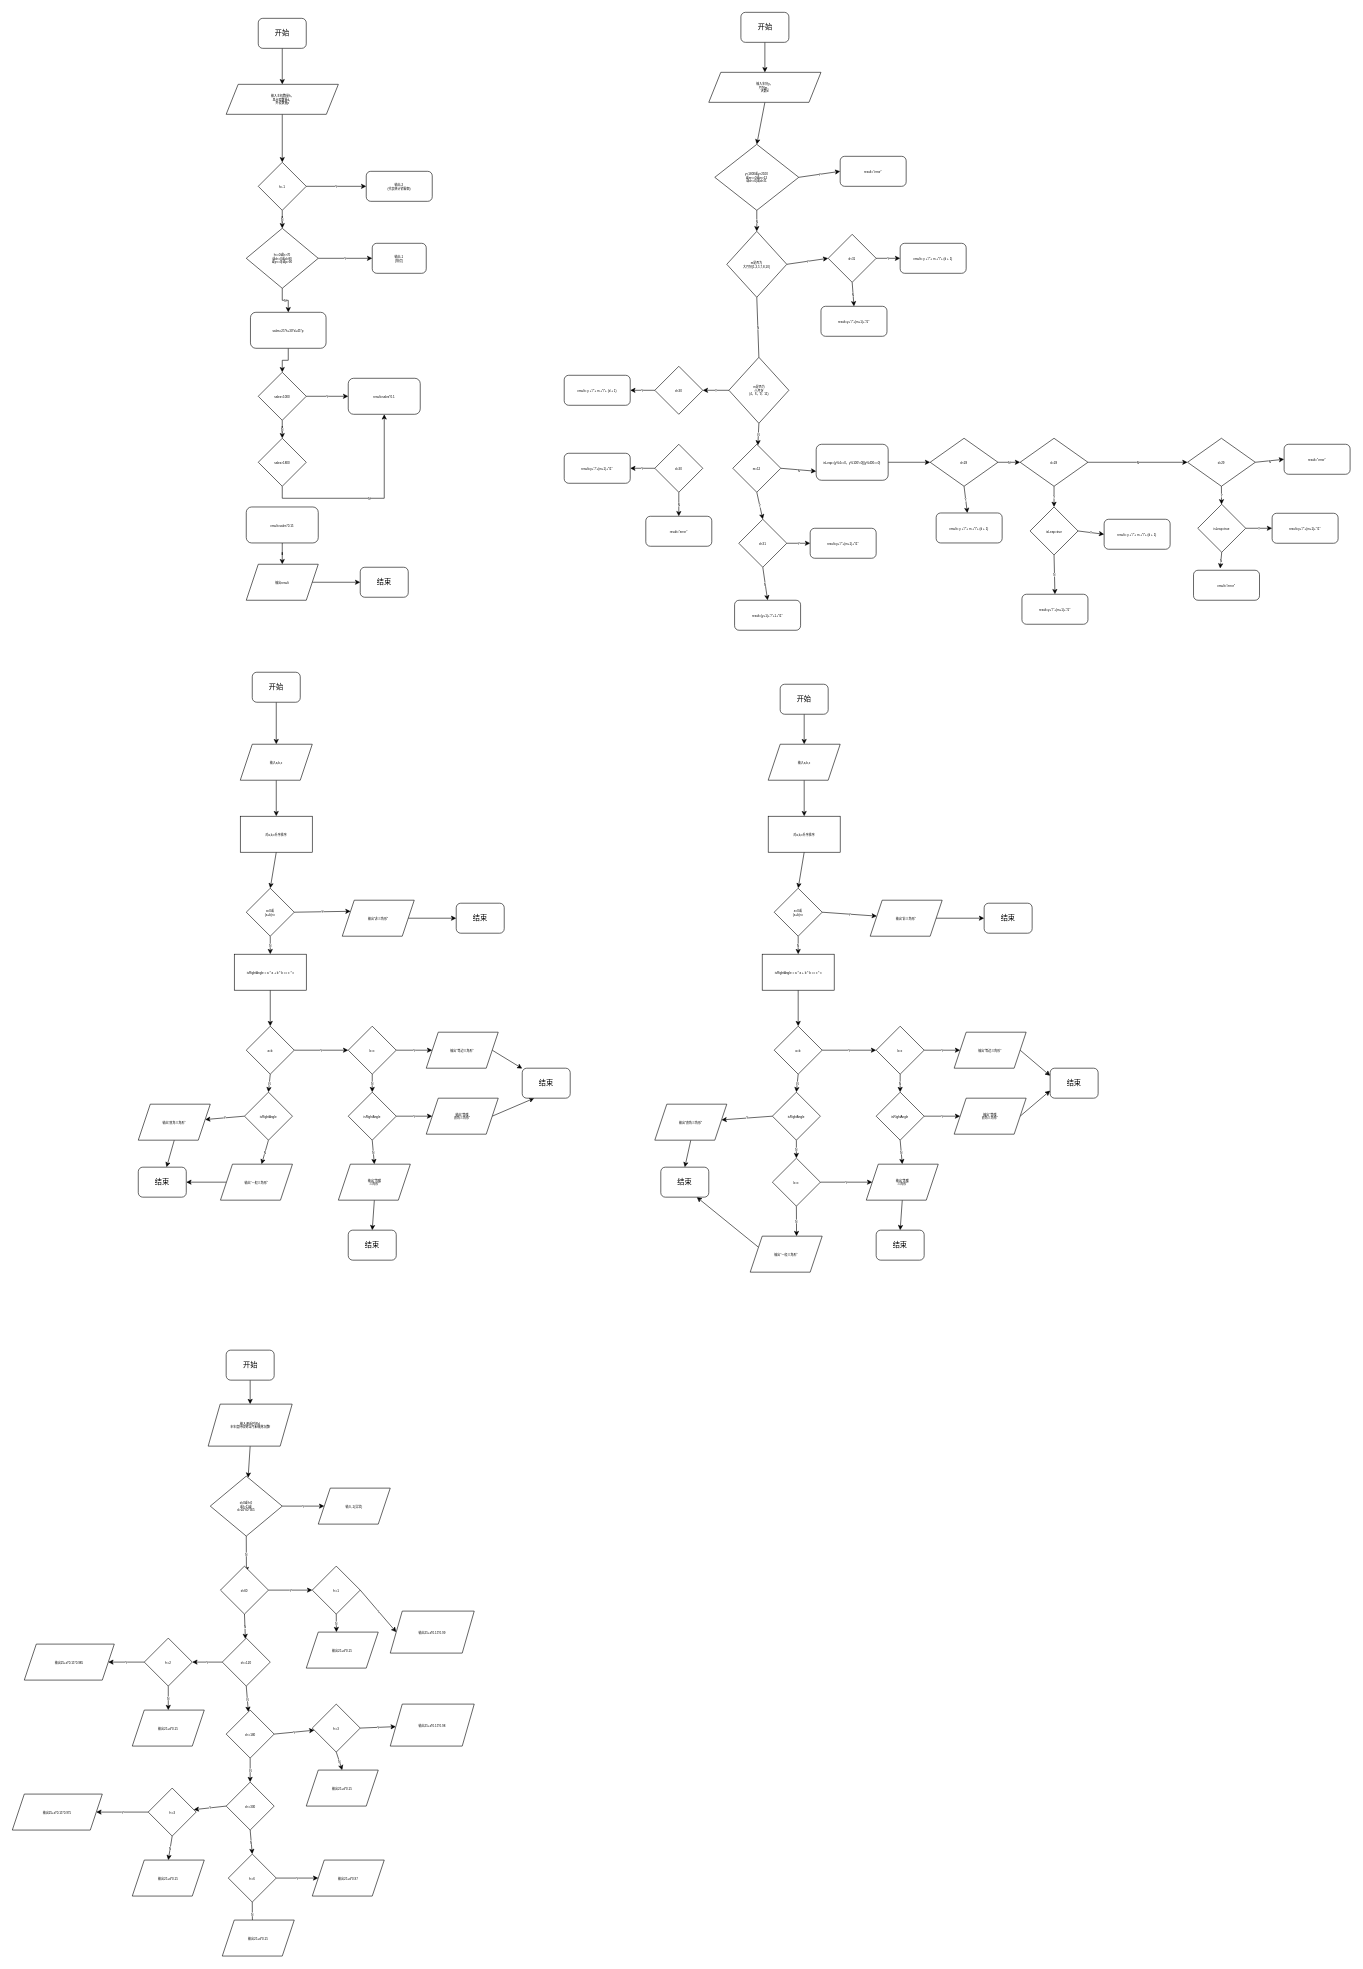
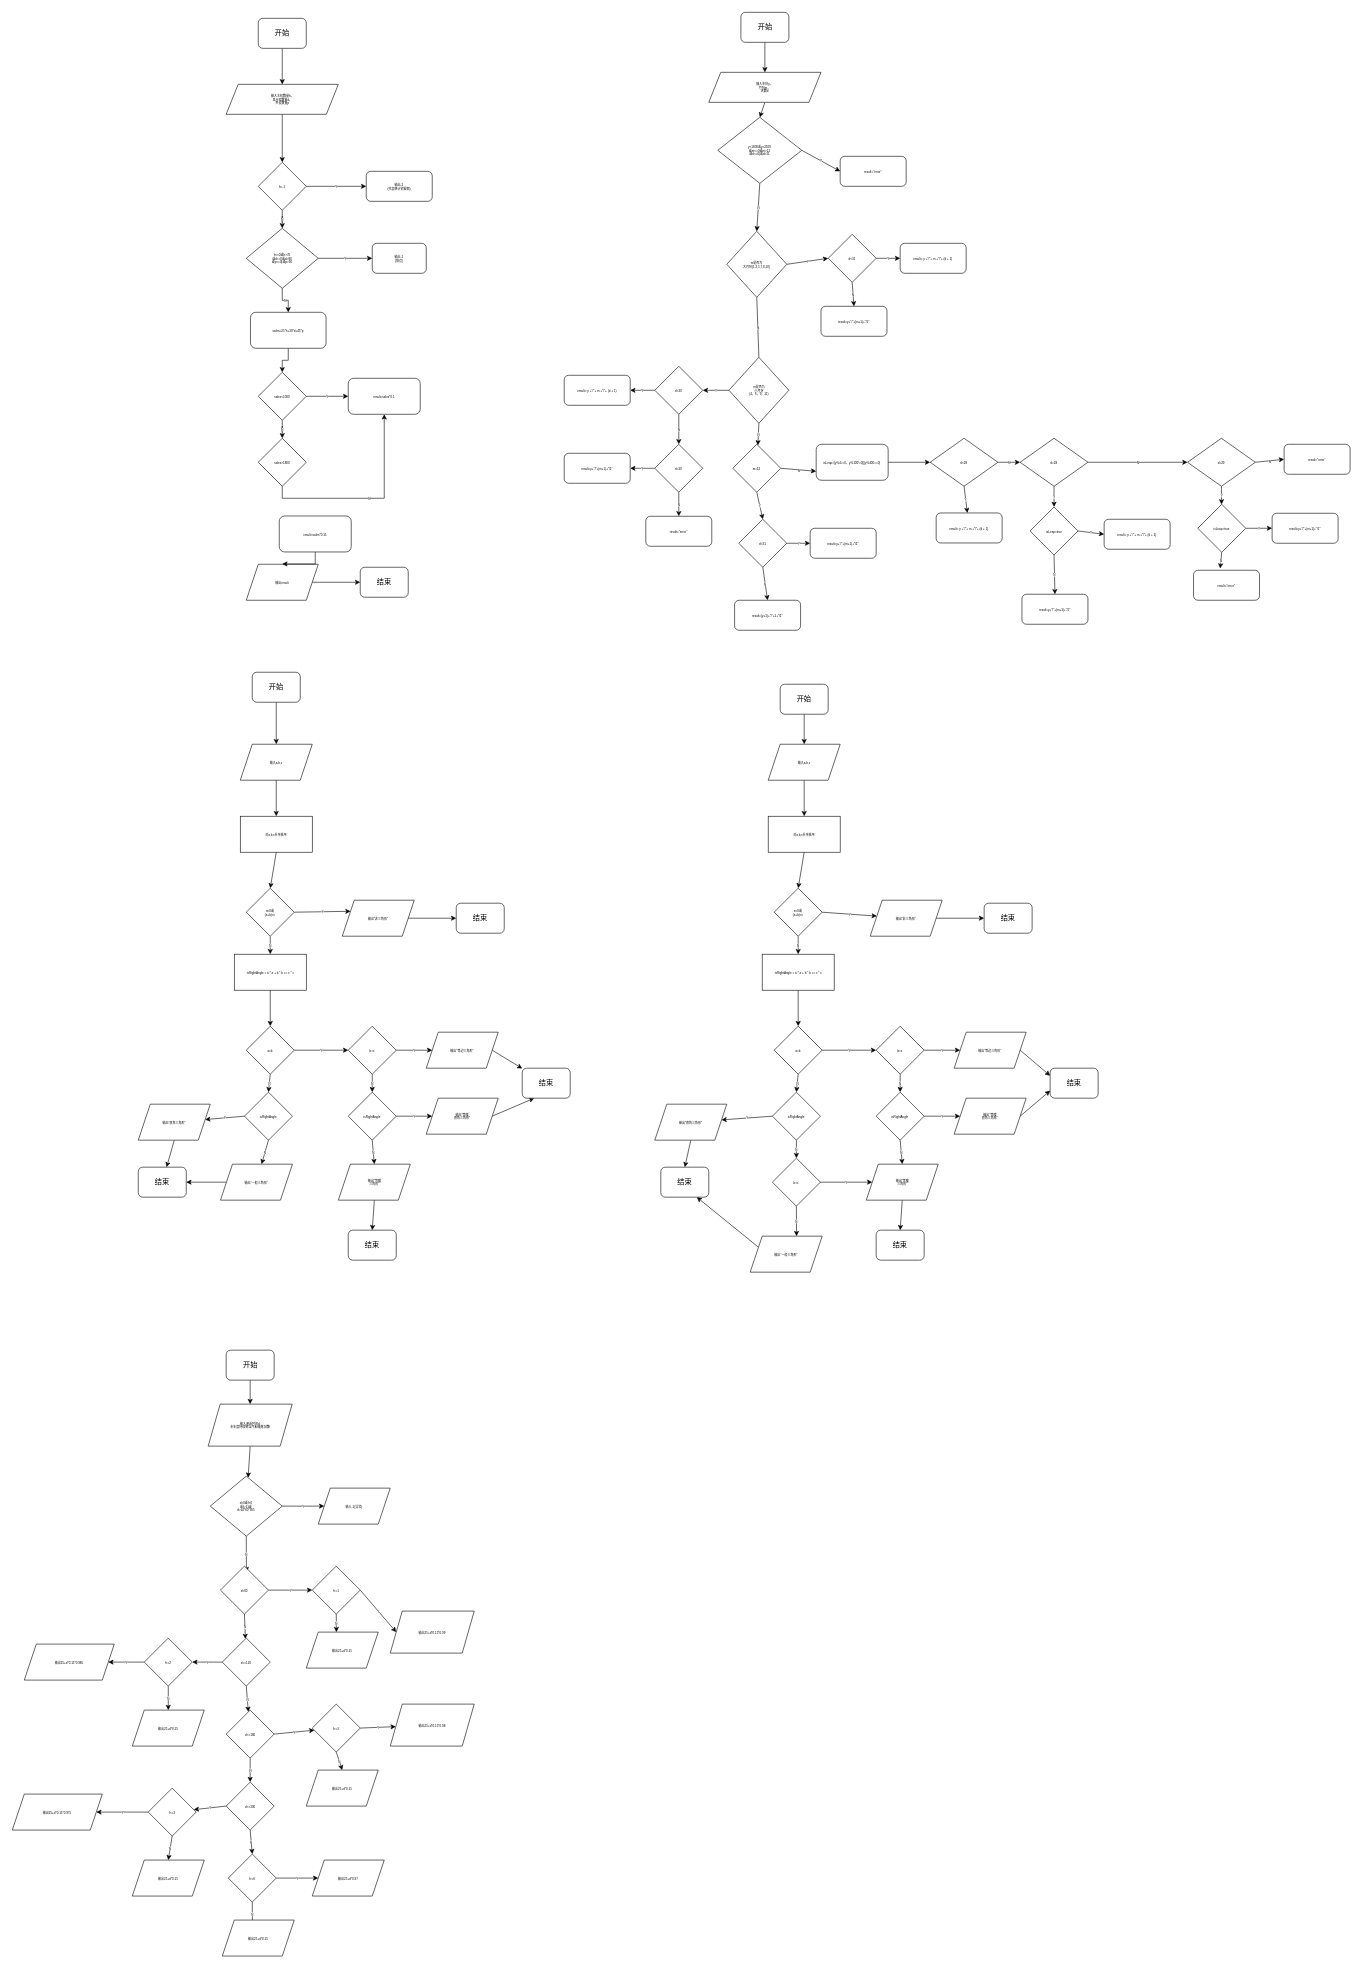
node "y<1800或y>2100 或m<=0或m>12 或d<=0|或d>31": moved (757, 177) -> (760, 150)
edge "d<30" -> "d=30": added, label "N"
node "result=sales*0.15": moved (282, 525) -> (315, 534)
